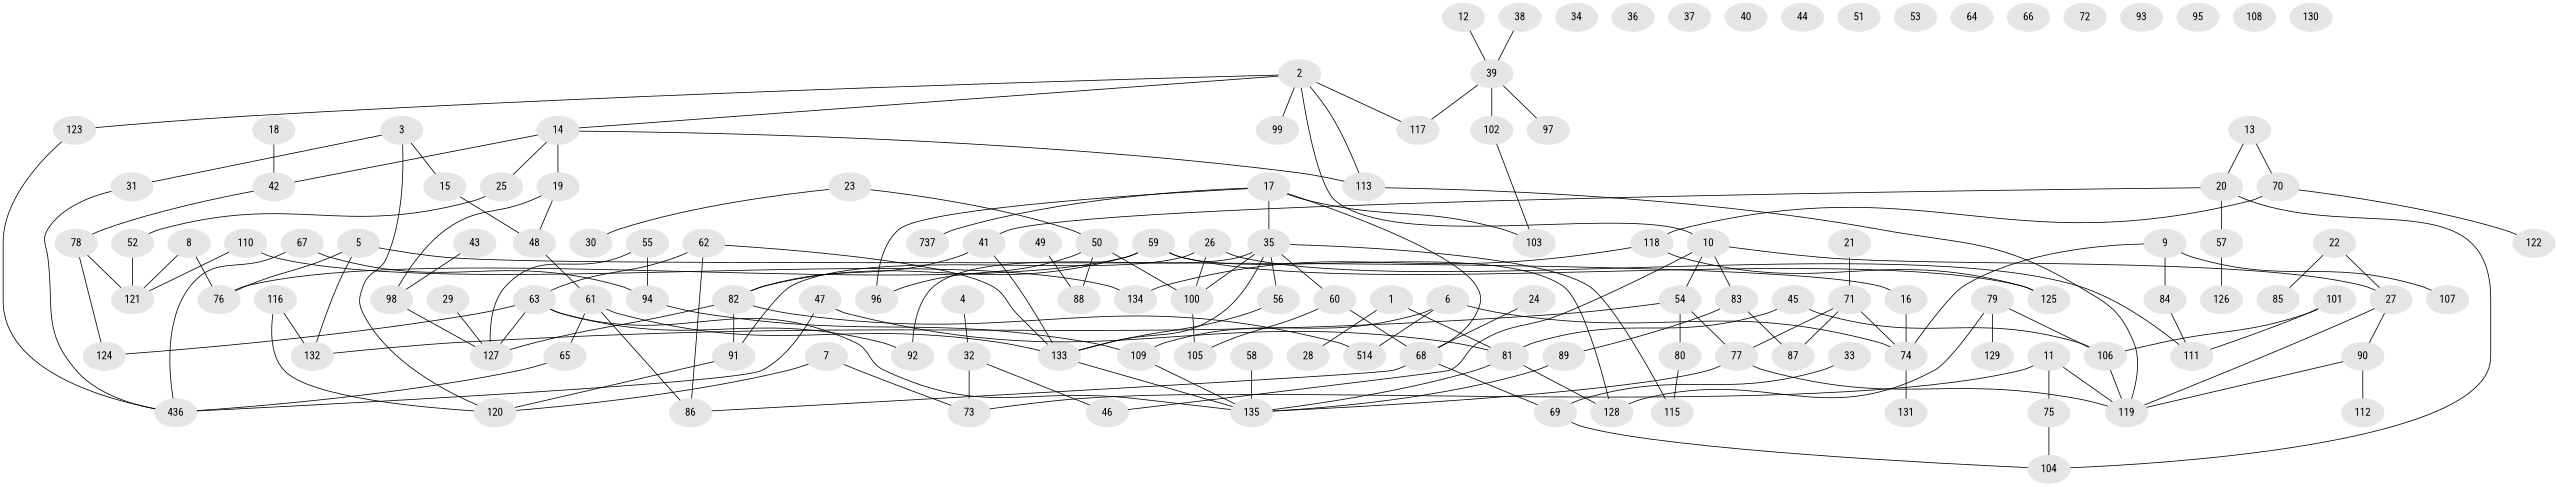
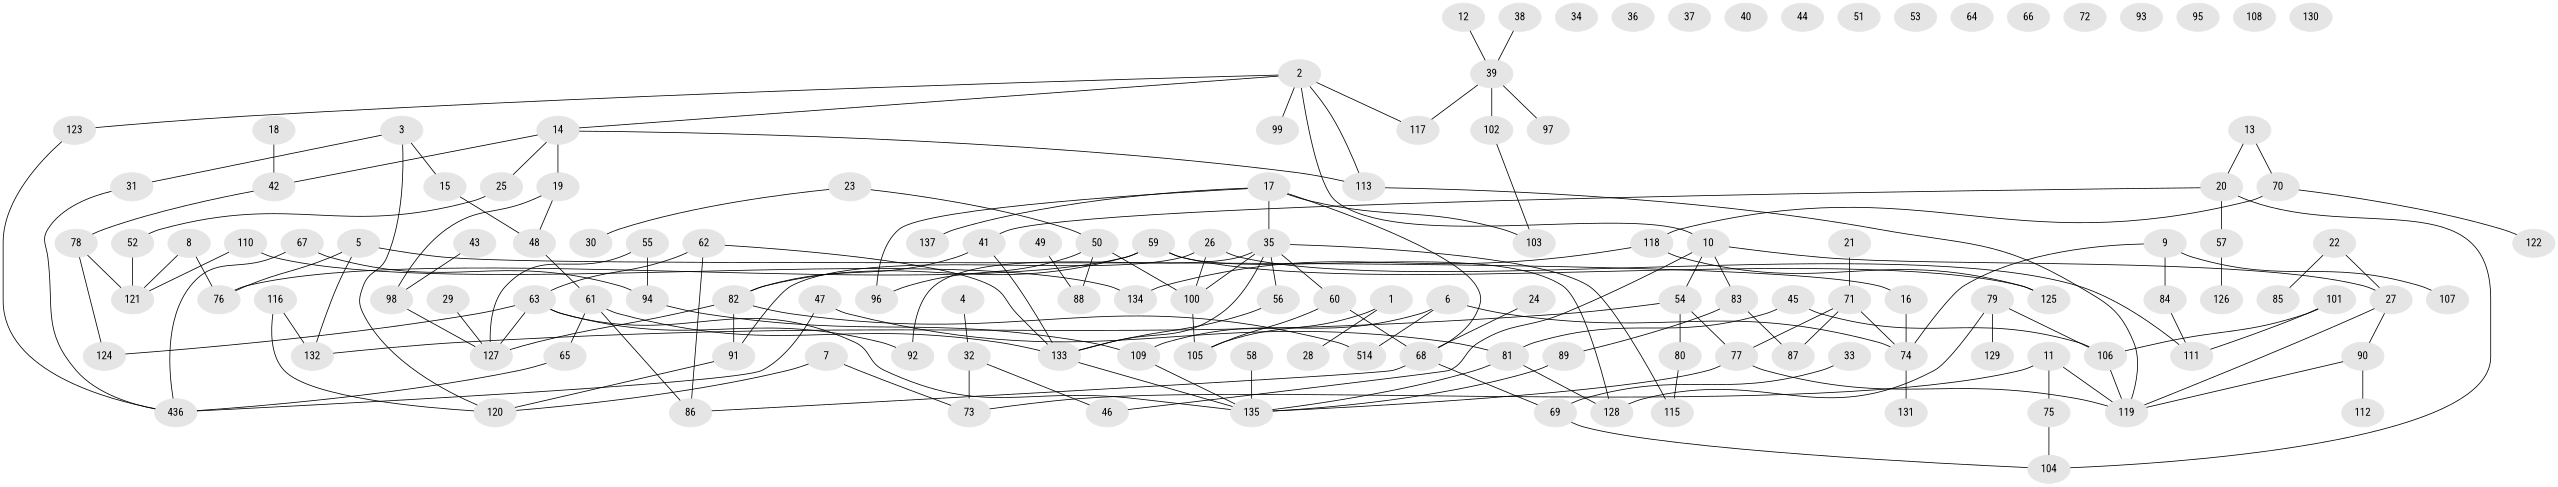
node "737": label "737" -> "137"
edge "1" -- "81": now "1" -- "105"
